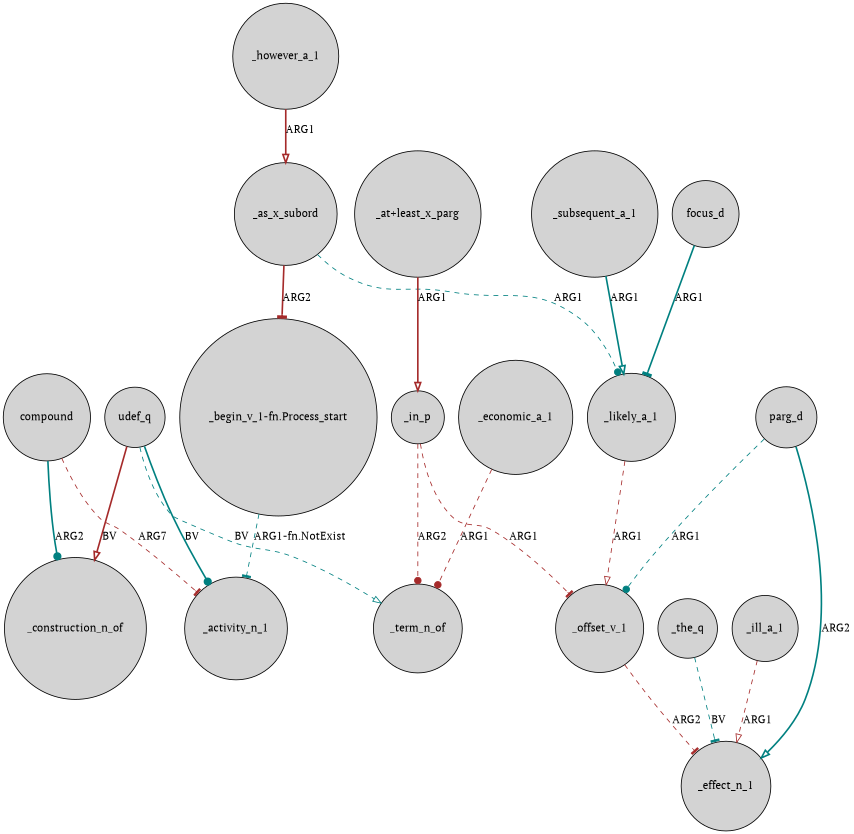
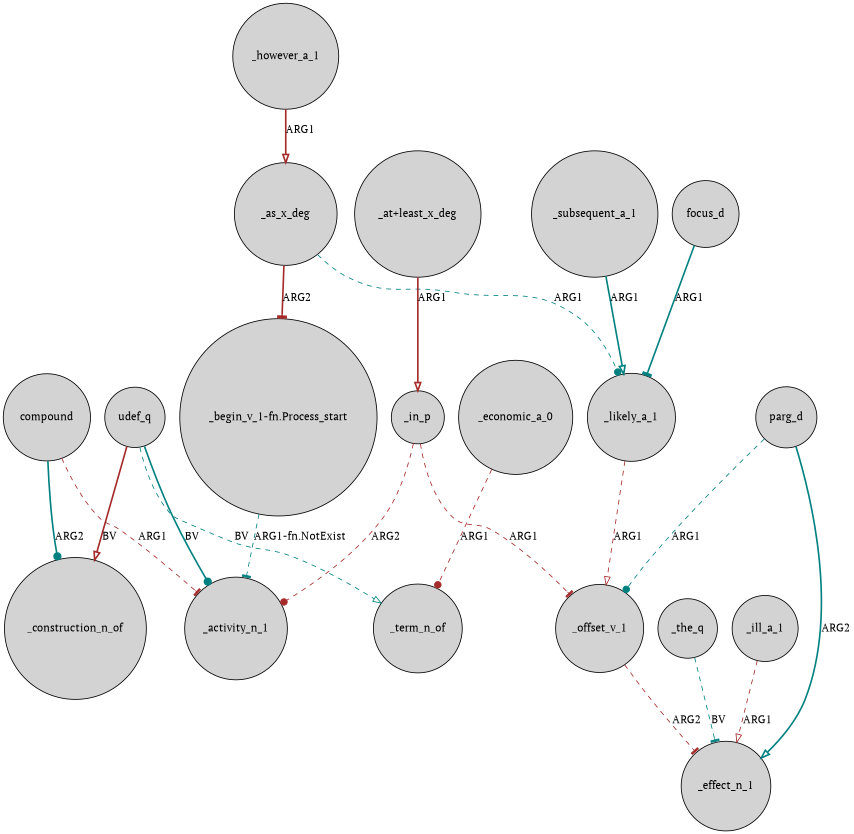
node "_as_x_subord": label "_as_x_subord" -> "_as_x_deg"
node "_at+least_x_parg": label "_at+least_x_parg" -> "_at+least_x_deg"
node "_economic_a_1": label "_economic_a_1" -> "_economic_a_0"
edge "_in_p" -> "_term_n_of": now "_in_p" -> "_activity_n_1"
edge "compound" -> "_activity_n_1": label "ARG7" -> "ARG1"
